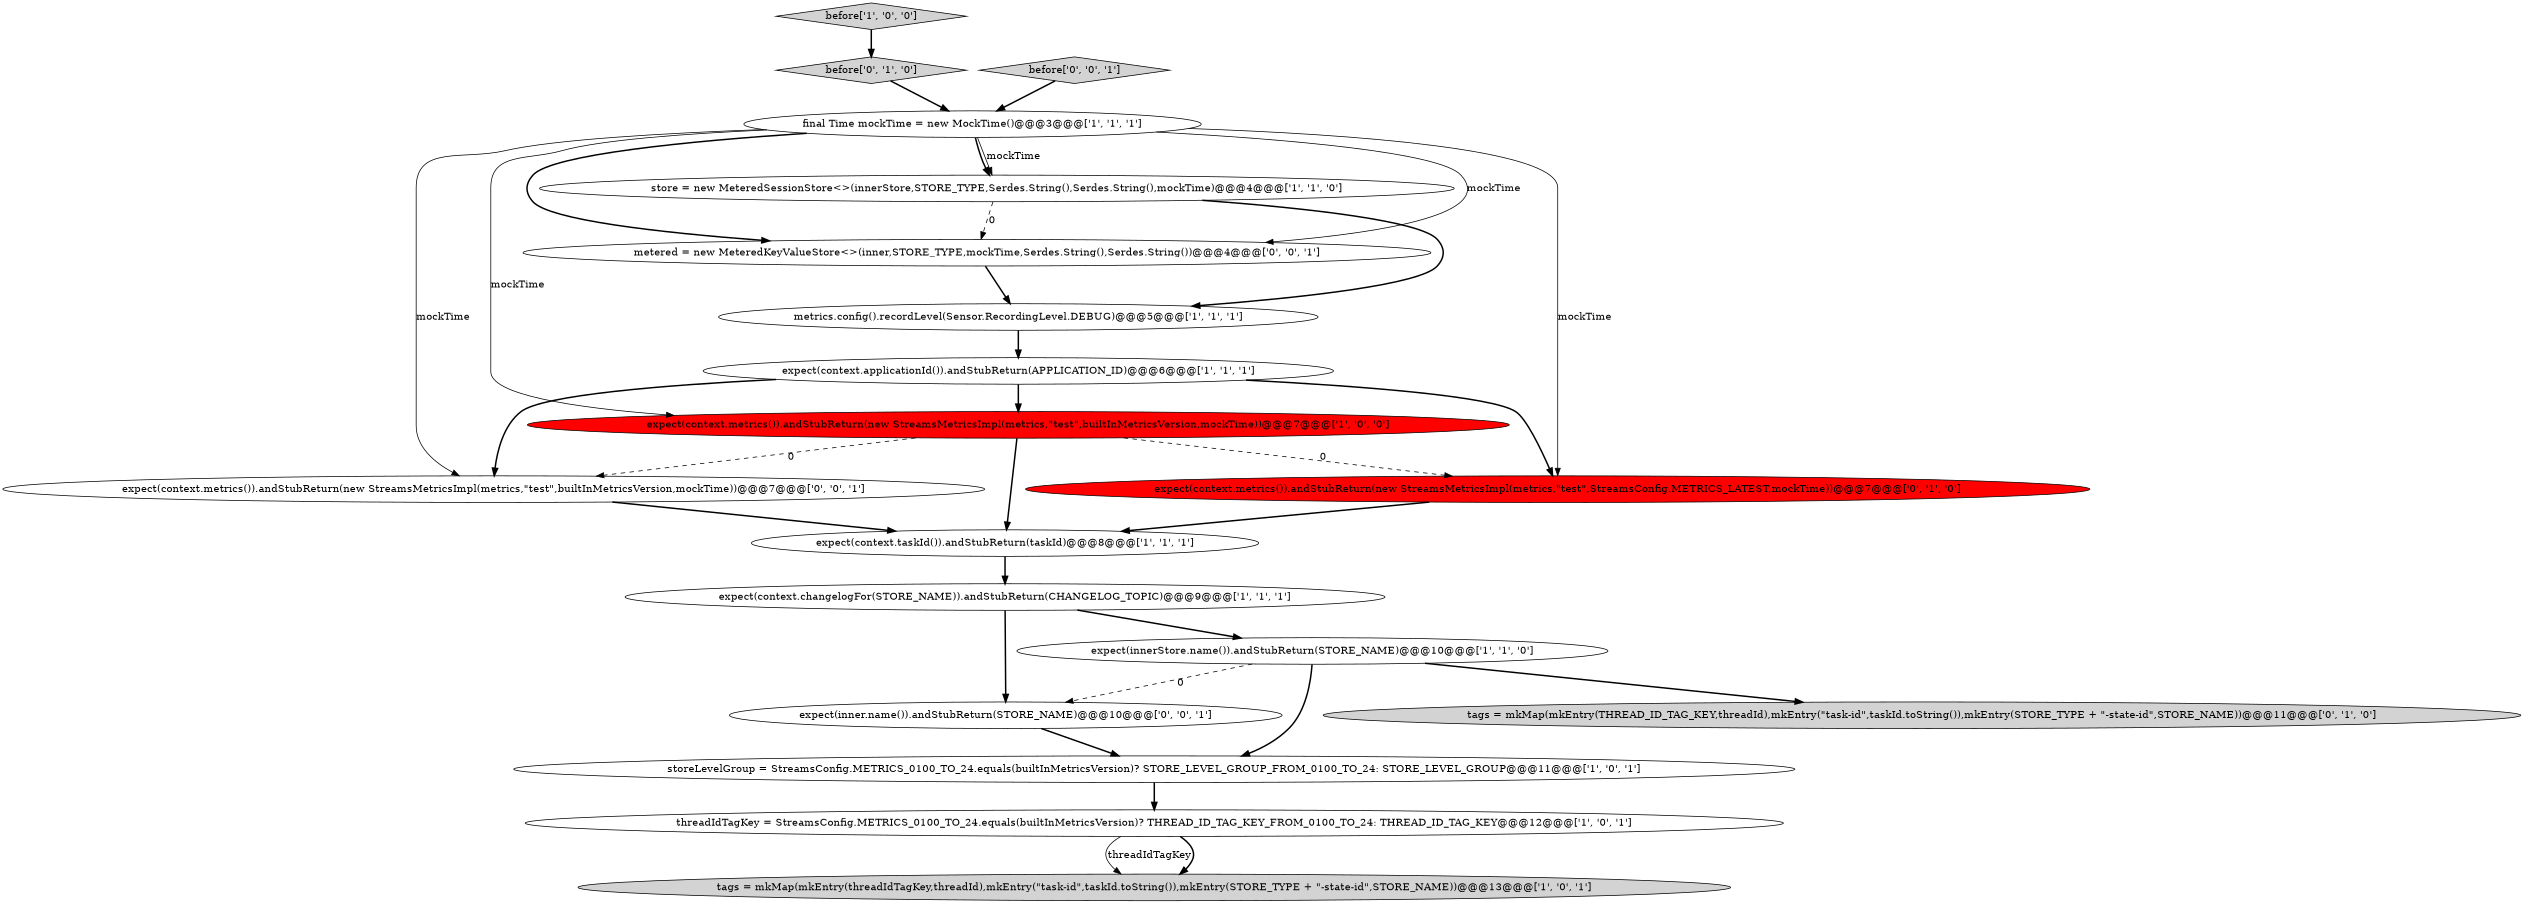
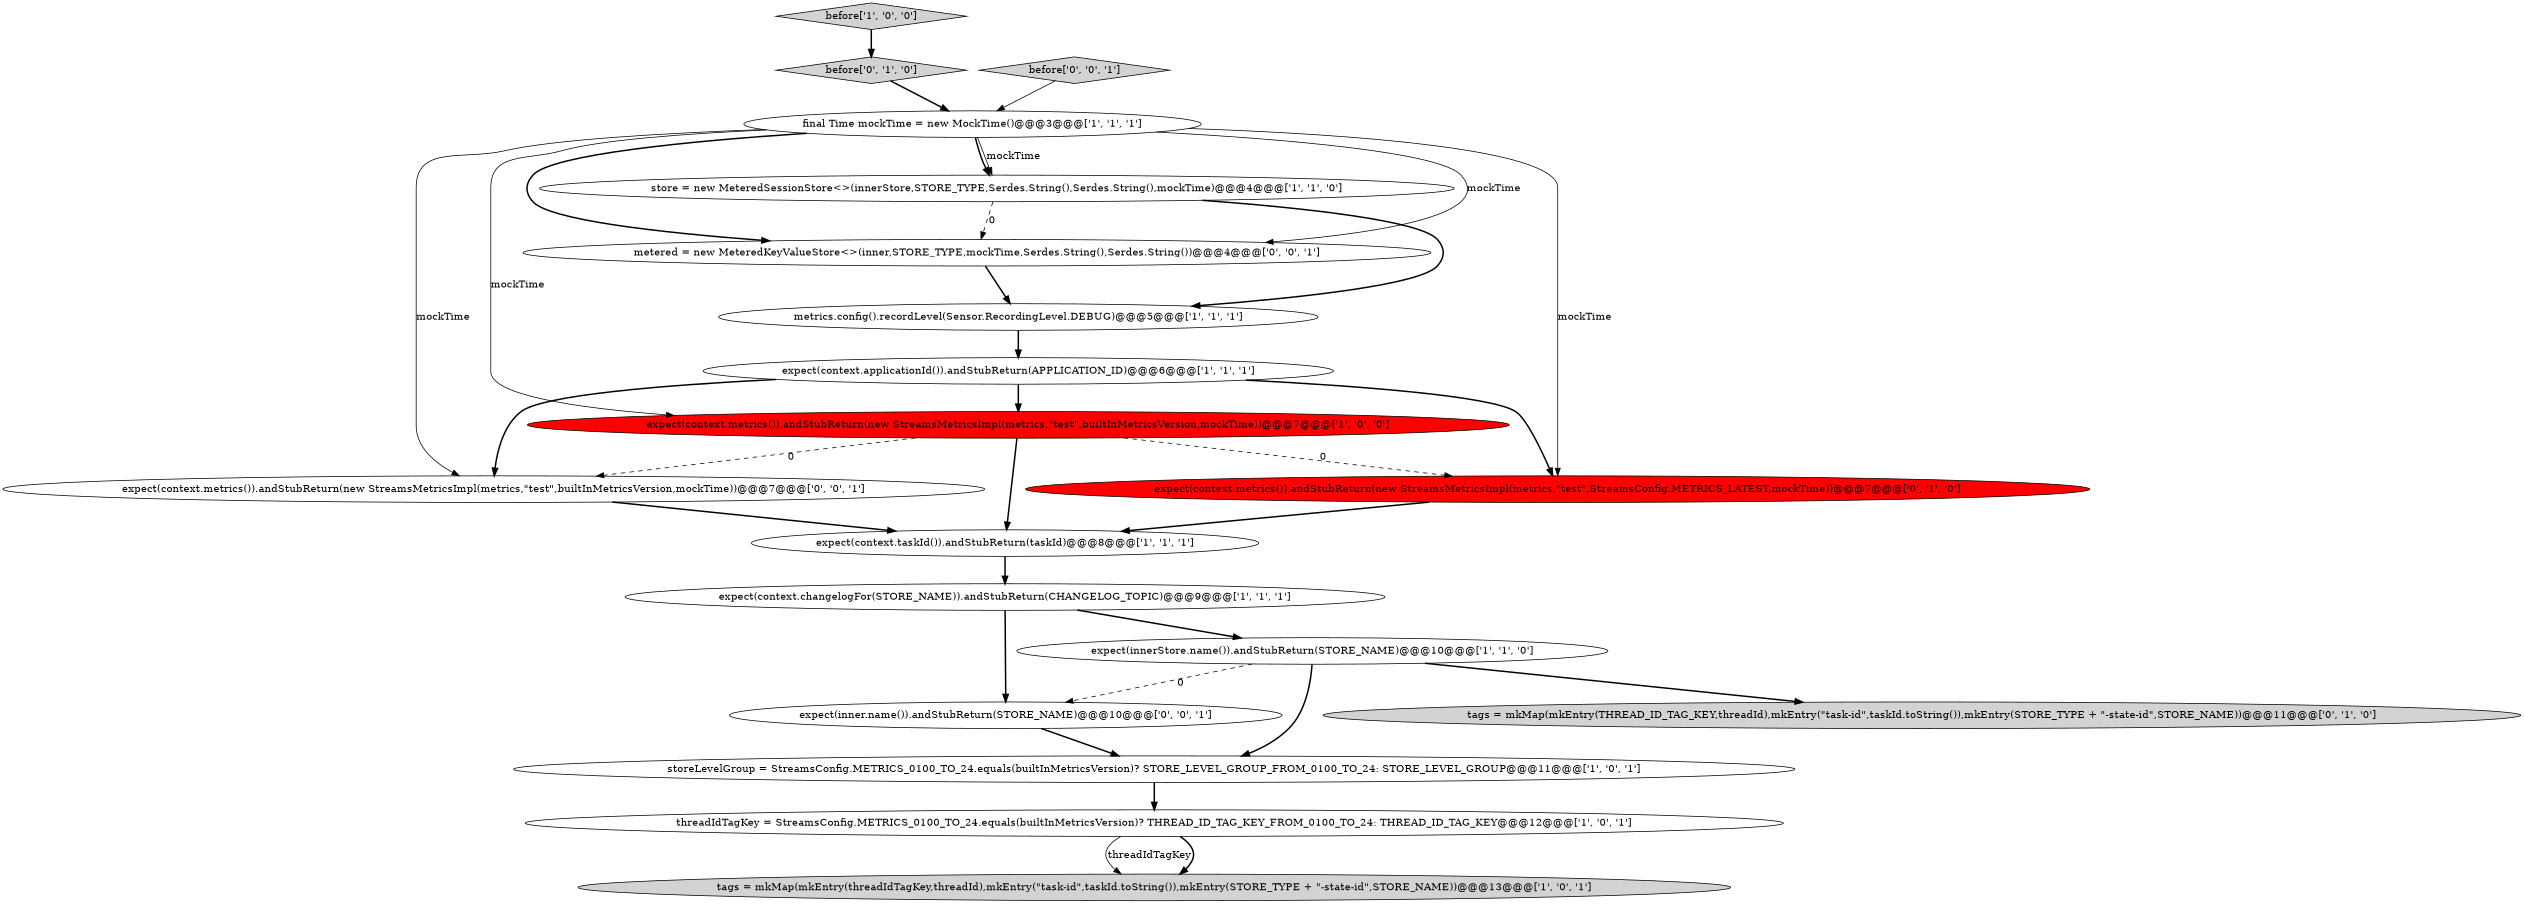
edge "before['0', '0', '1']" -> "final Time mockTime = new MockTime()@@@3@@@['1', '1', '1']": style bold -> solid
